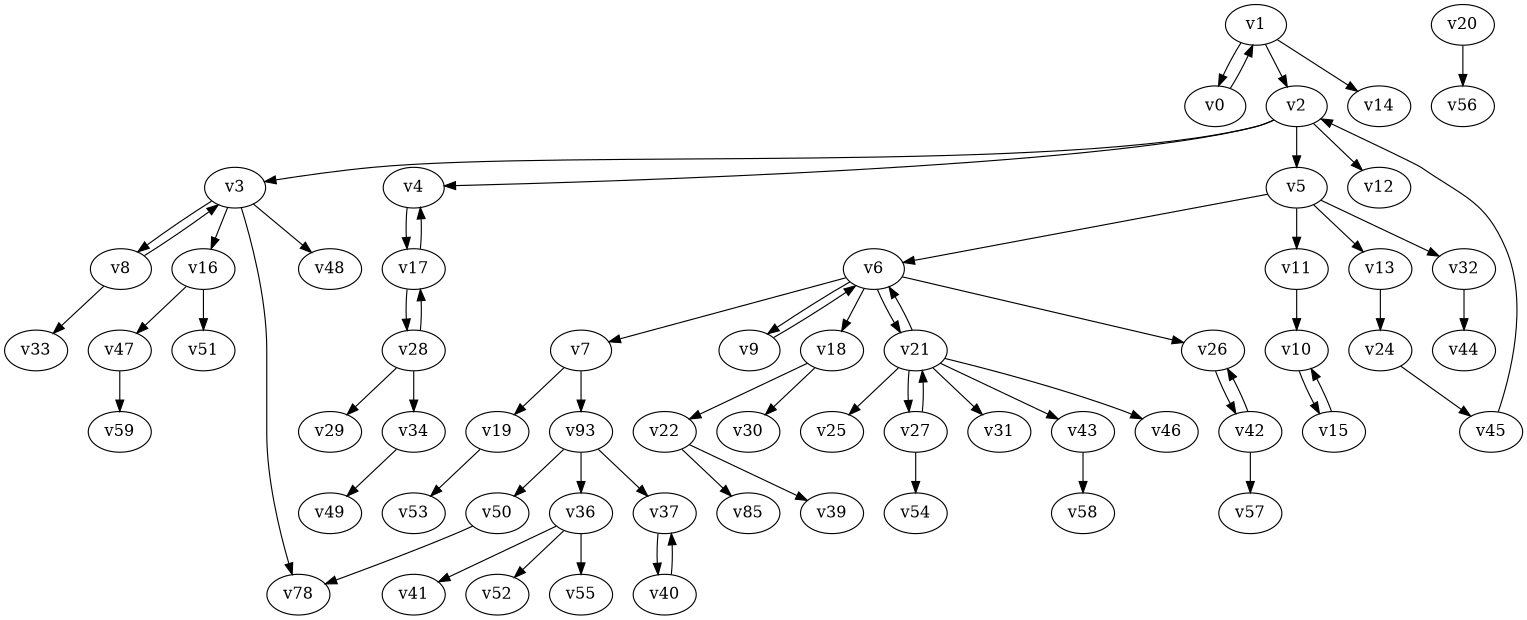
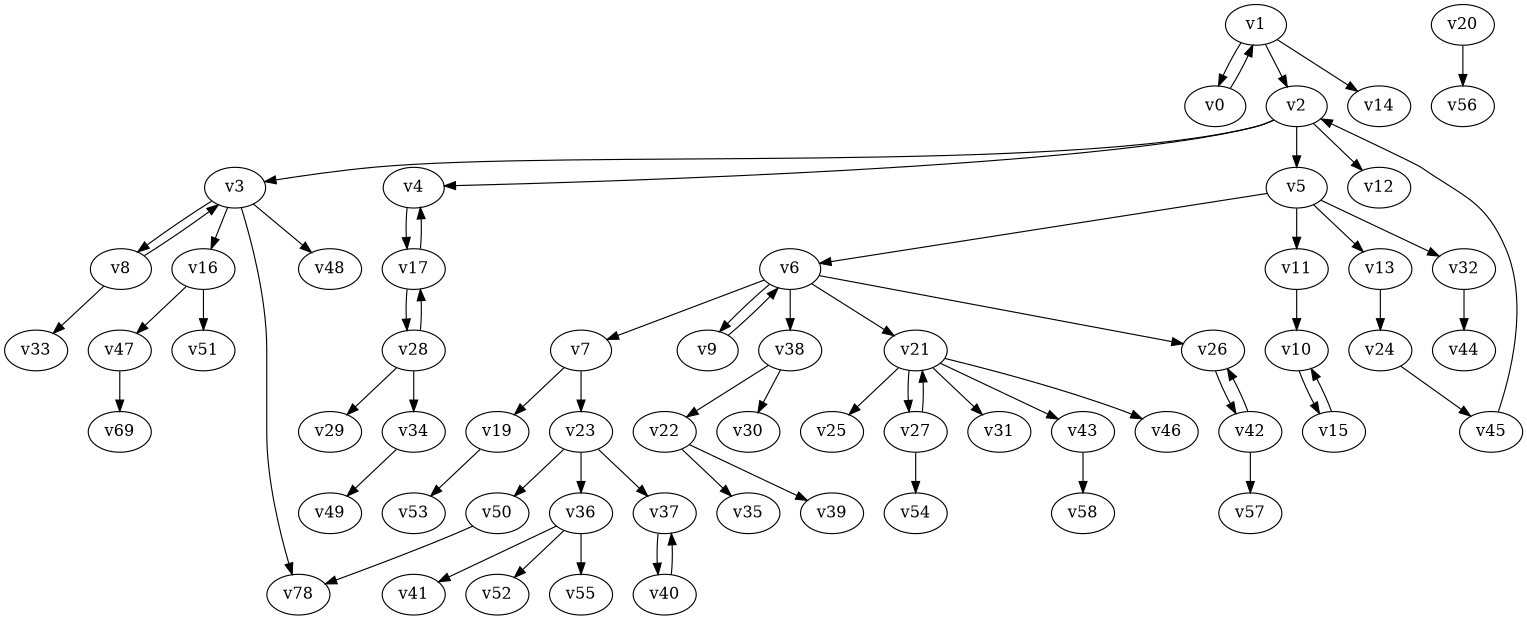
edge "v21" -> "v6": removed
node "v18": label "v18" -> "v38"
node "v59": label "v59" -> "v69"
node "v93": label "v93" -> "v23"
node "v85": label "v85" -> "v35"
